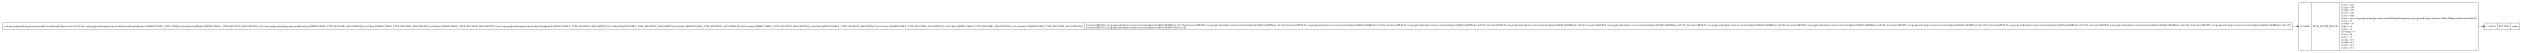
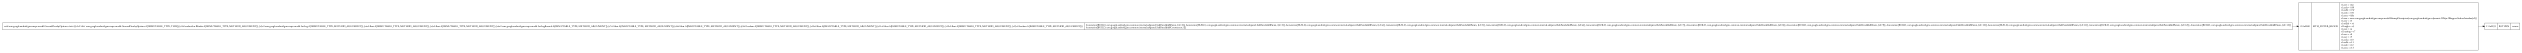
node "0: 0x0000": text "r1.gms = r5" -> "r1.height = r5"
